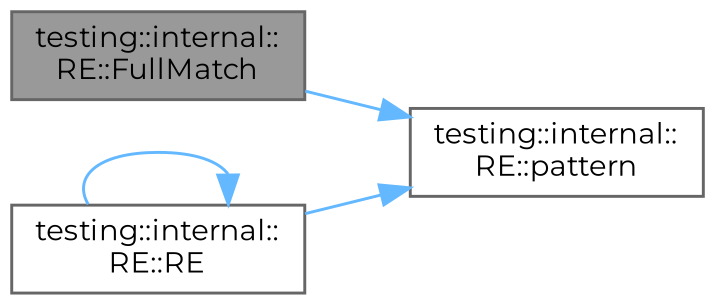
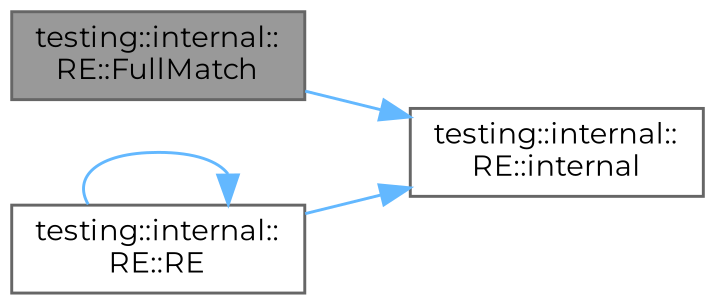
node "testing::internal:: RE::pattern": label "testing::internal:: RE::pattern" -> "testing::internal:: RE::internal"
